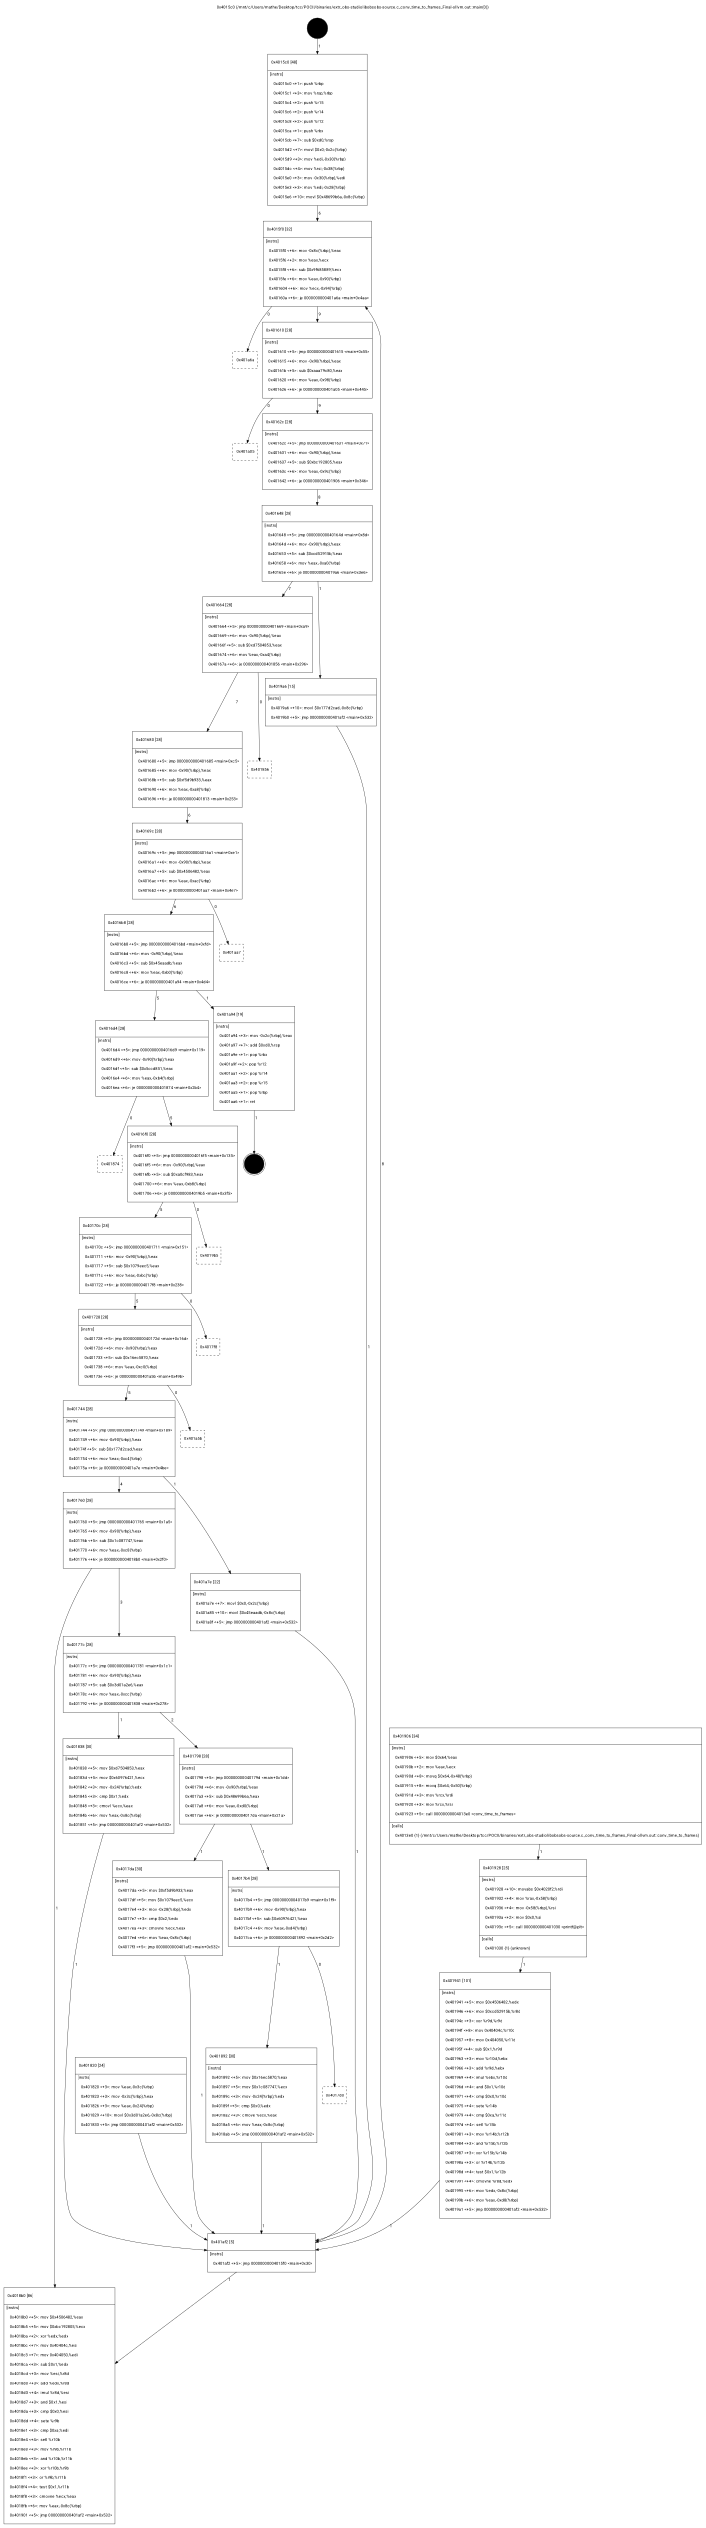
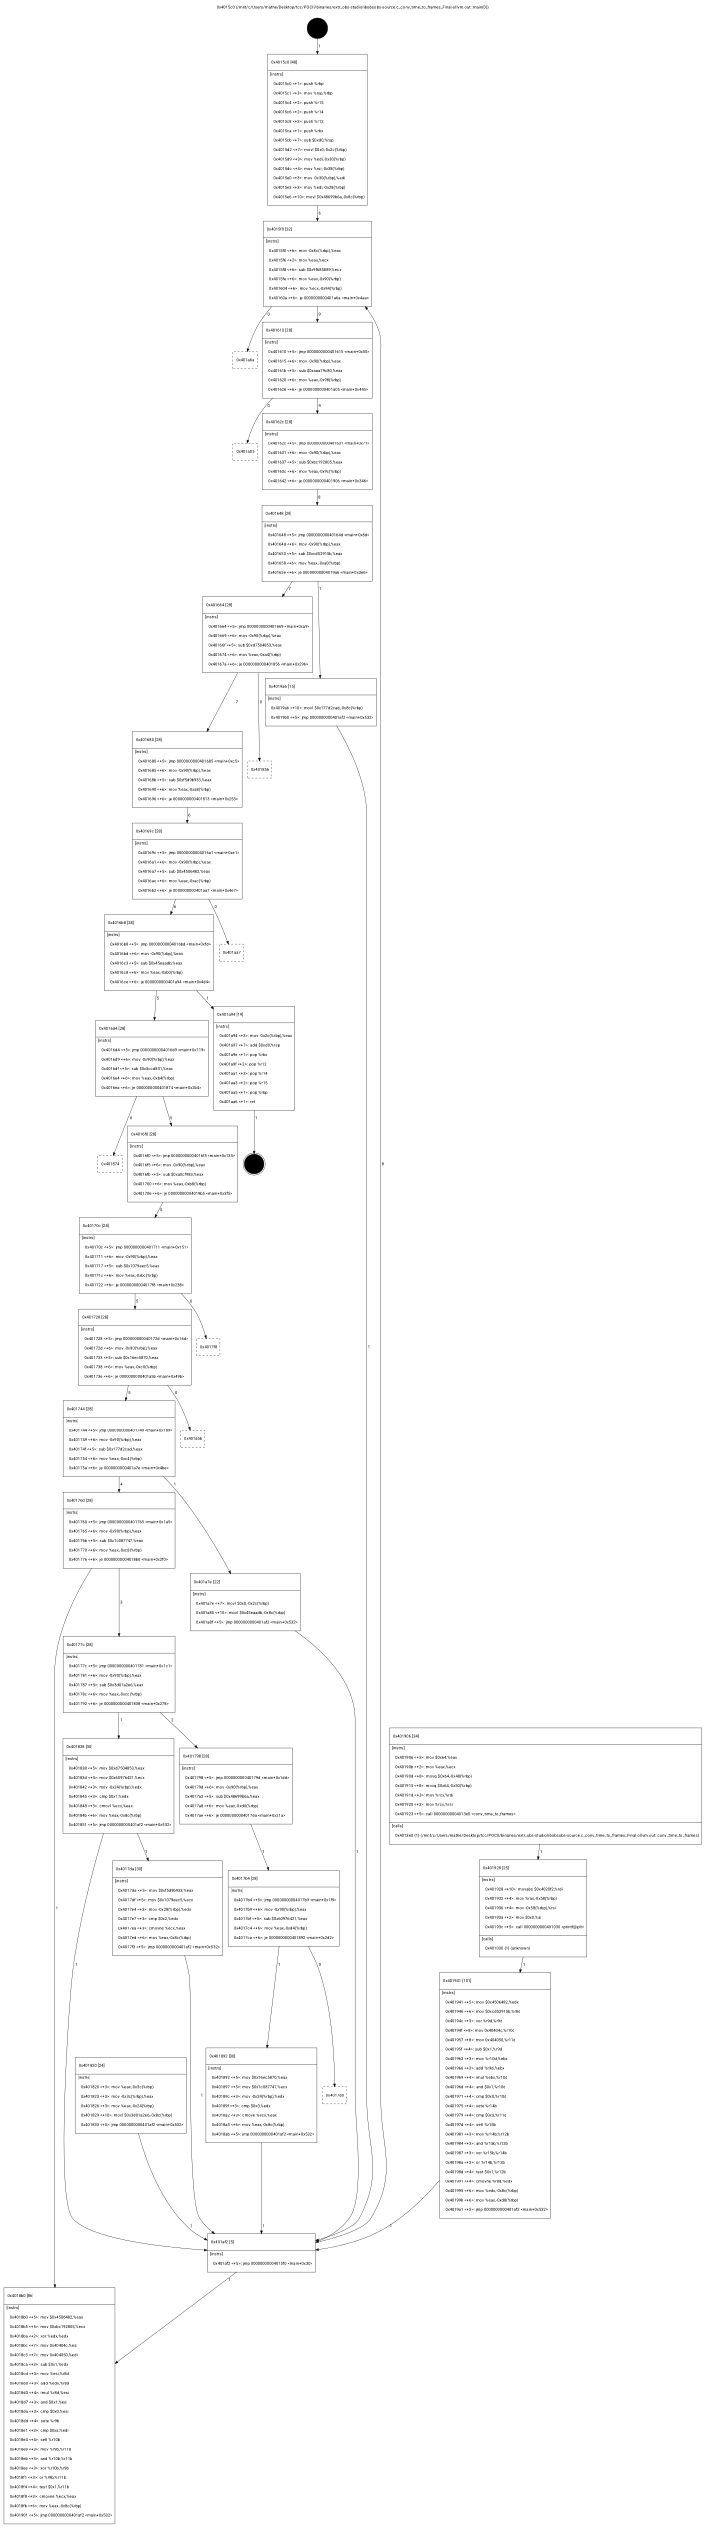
node "0x4019b5": removed
edge "0x401798 [28]" -> "0x4017da [30]": now "0x401838 [30]" -> "0x4017da [30]"
